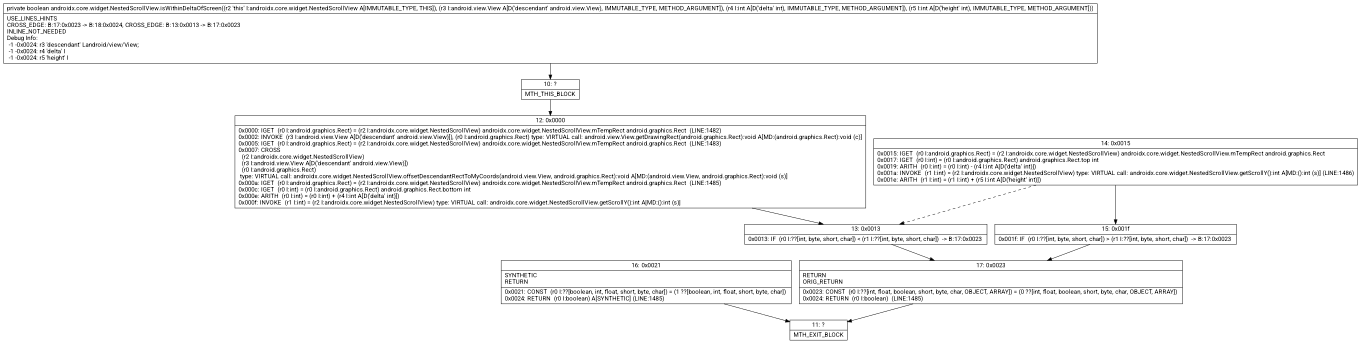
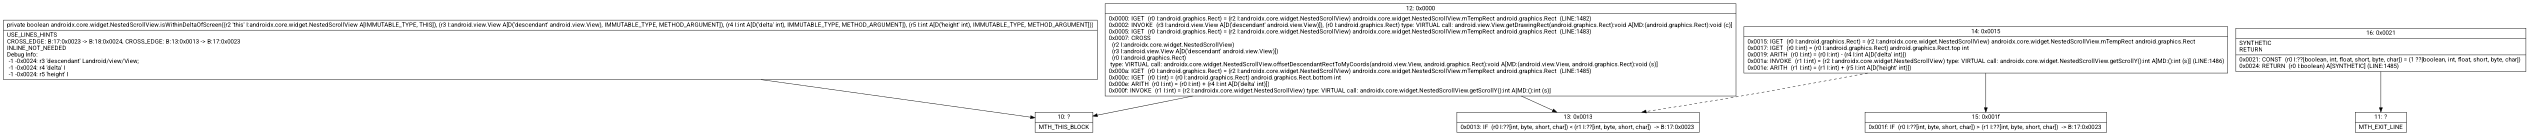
edge "10: ?" -> "12: 0x0000": reversed
node "17: 0x0023": removed
node "11: ?": text "MTH_EXIT_BLOCK" -> "MTH_EXIT_LINE"
